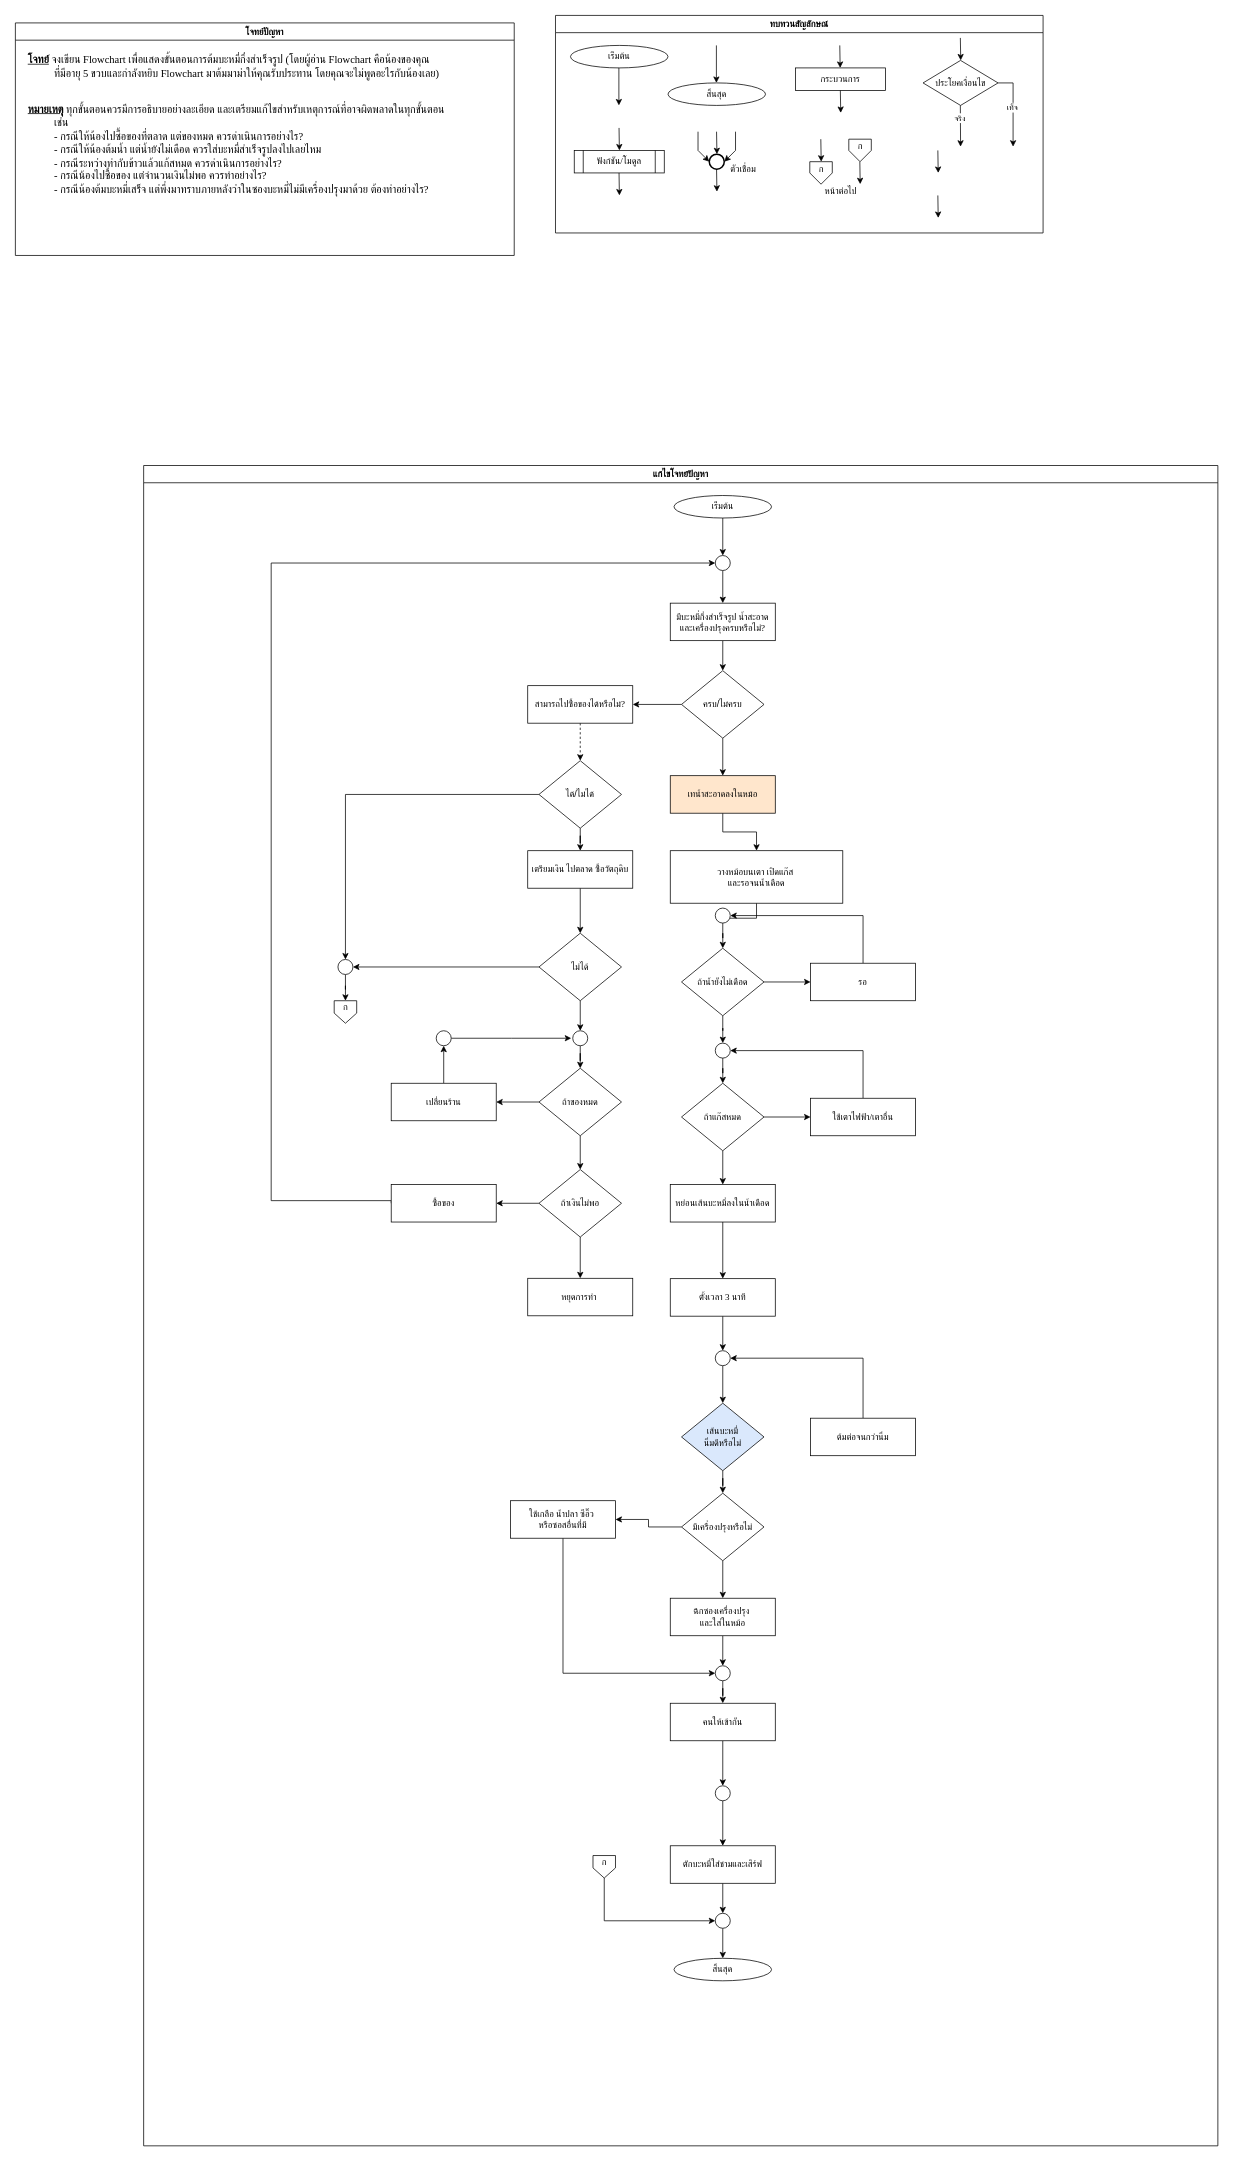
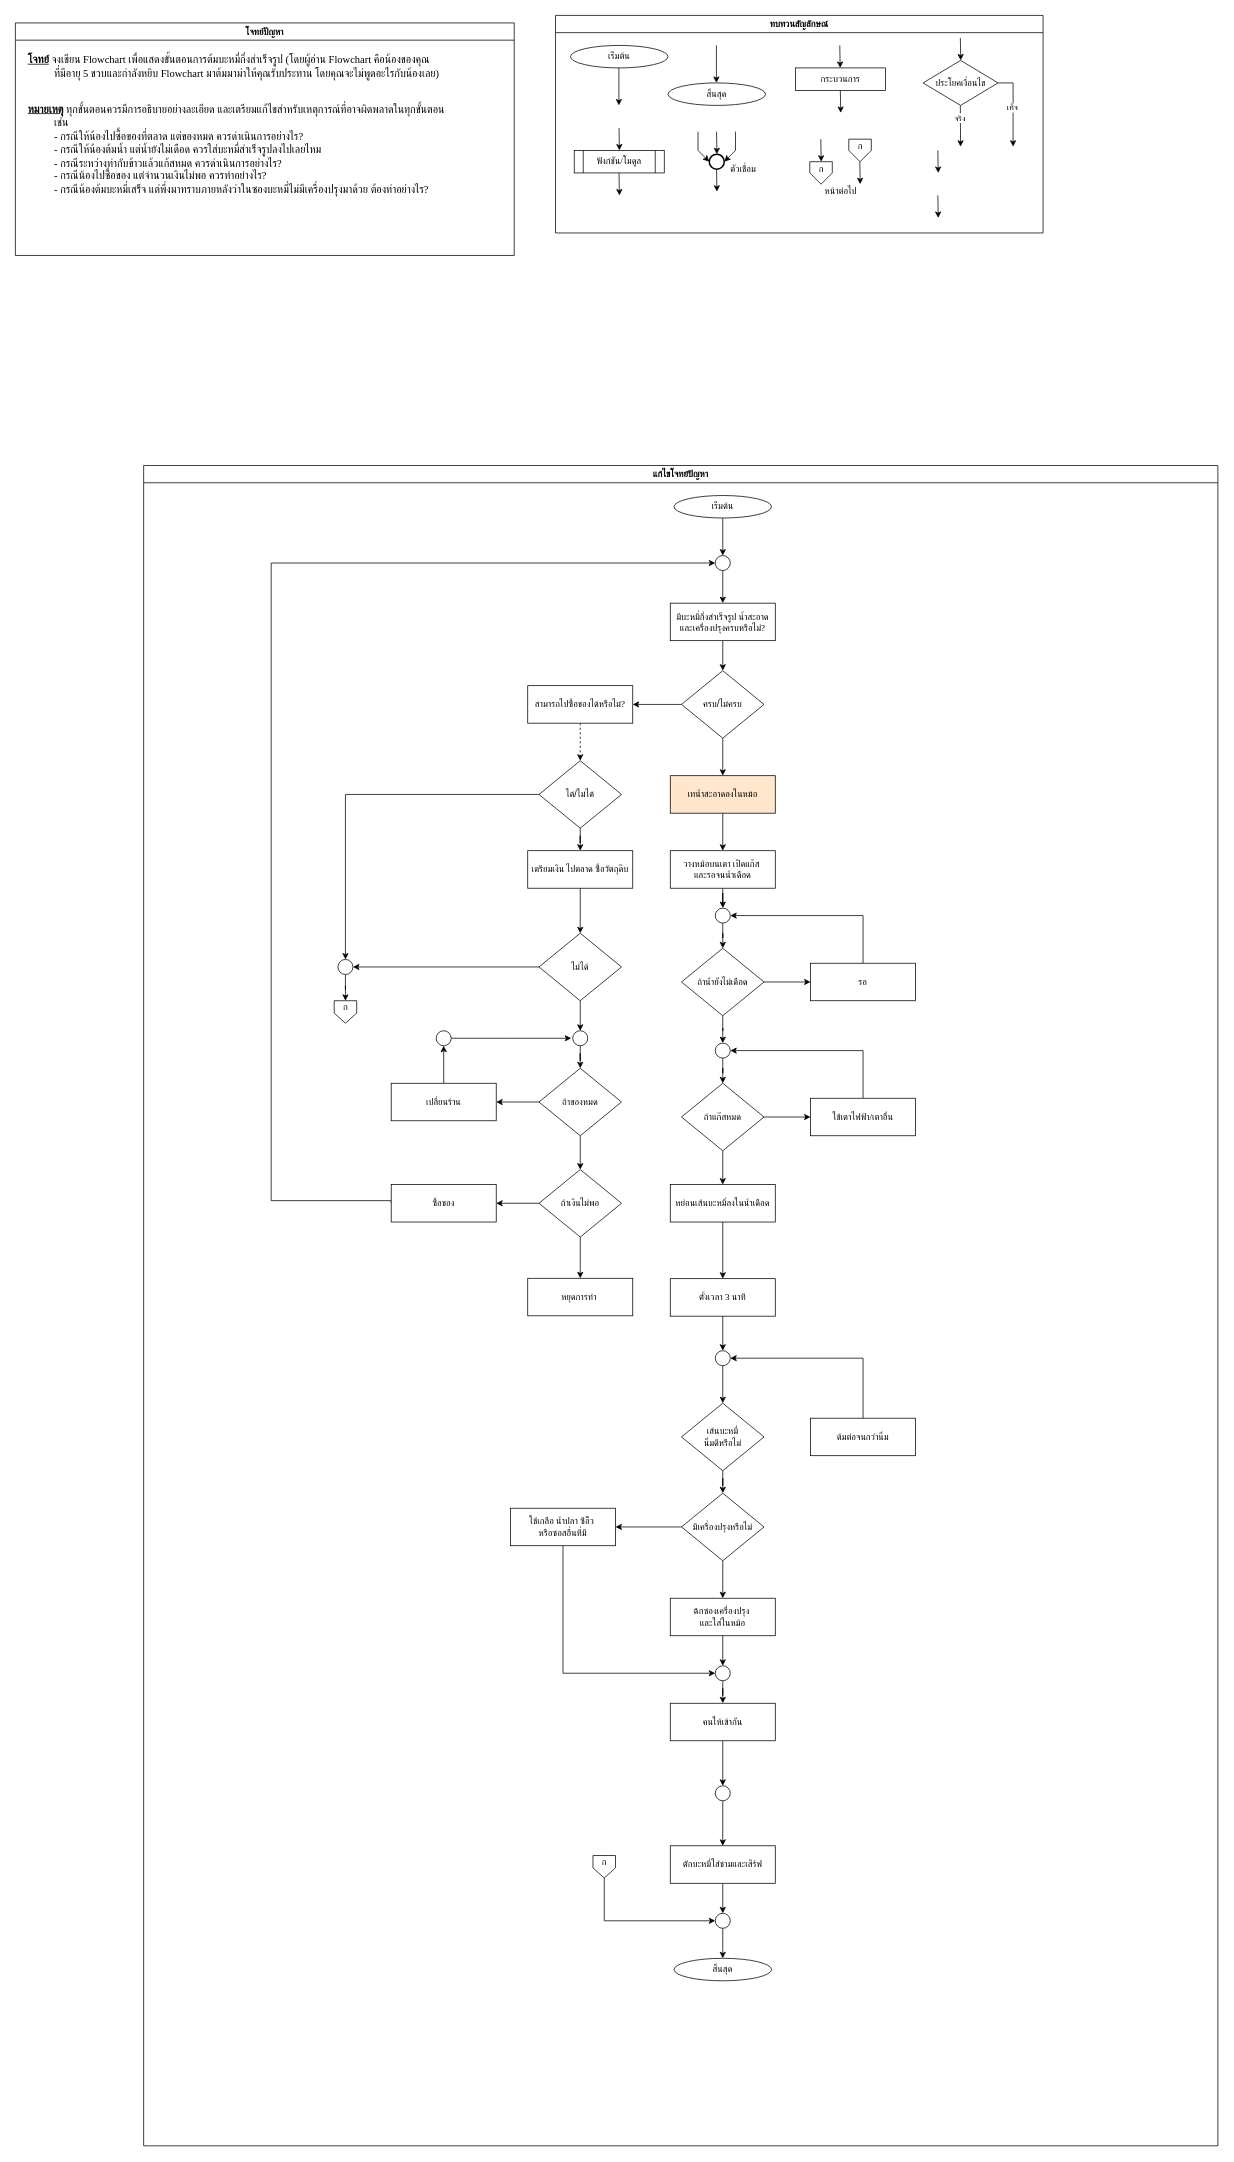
node "วางหม้อบนเตา เปิดแก๊ส และรอจนน้ำเดือด": size 173x53 -> 105x38
node "เส้นบะหมี่ นิ่มดีหรือไม่": fillcolor #dae8fc -> #ffffff
node "ใช้เกลือ น้ำปลา ซีอิ๊ว หรือซอสอื่นที่มี": moved (563, 1519) -> (563, 1527)
